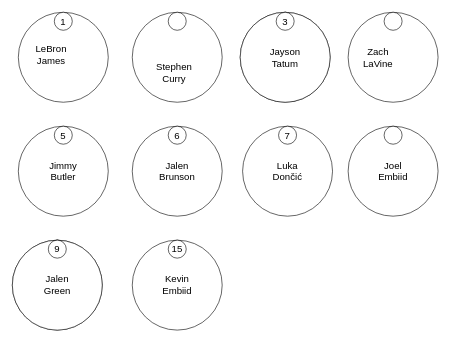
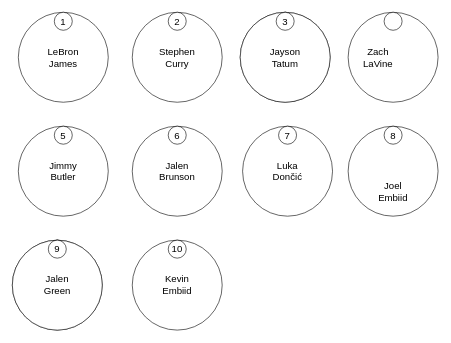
node "2": added
node "LeBron James": moved (51, 54) -> (63, 57)
node "Stephen Curry": moved (174, 72) -> (177, 57)
node "8": added
node "Joel Embiid": moved (393, 171) -> (393, 192)
node "15": label "15" -> "10"
